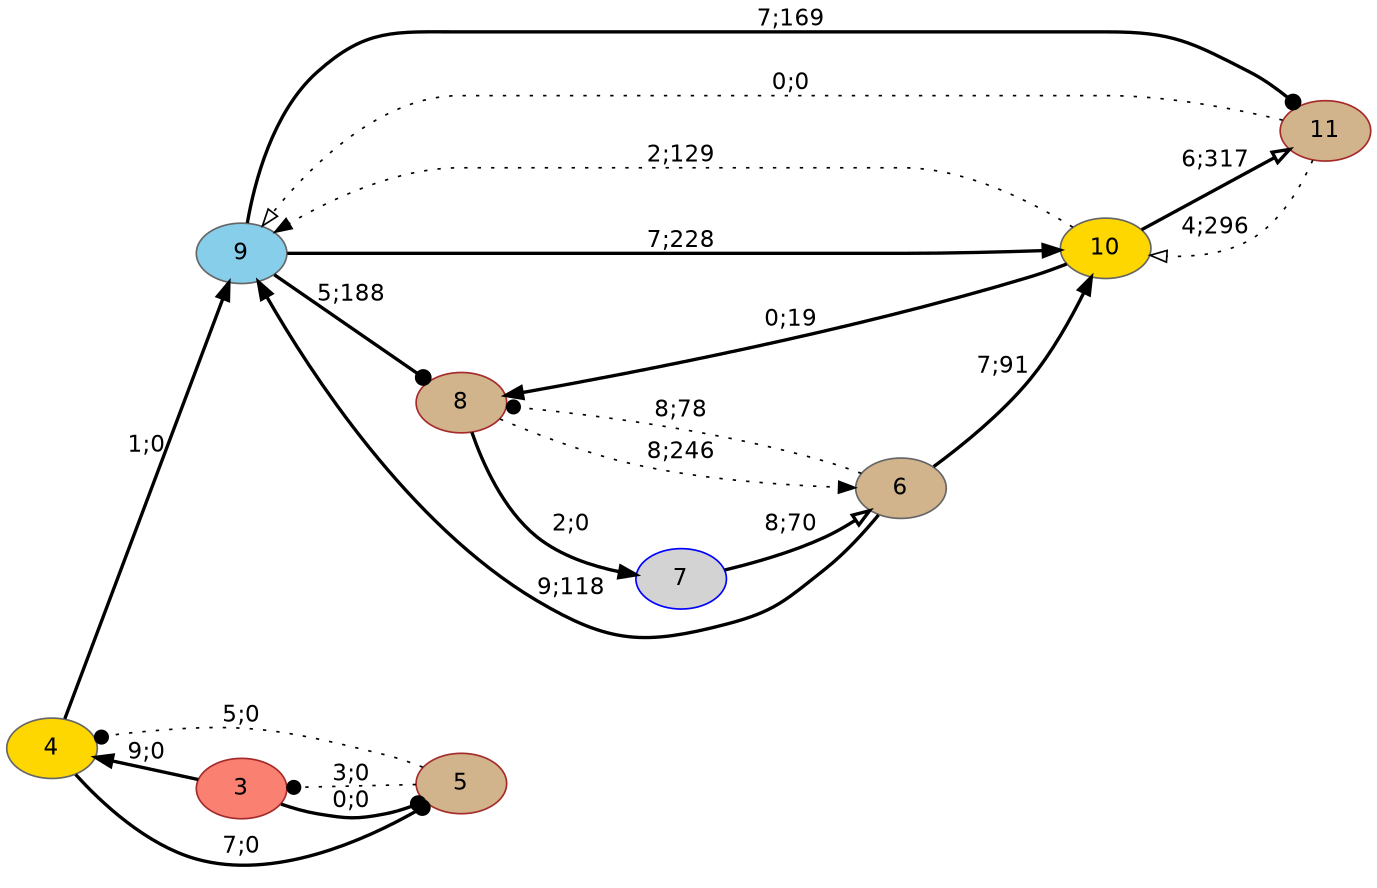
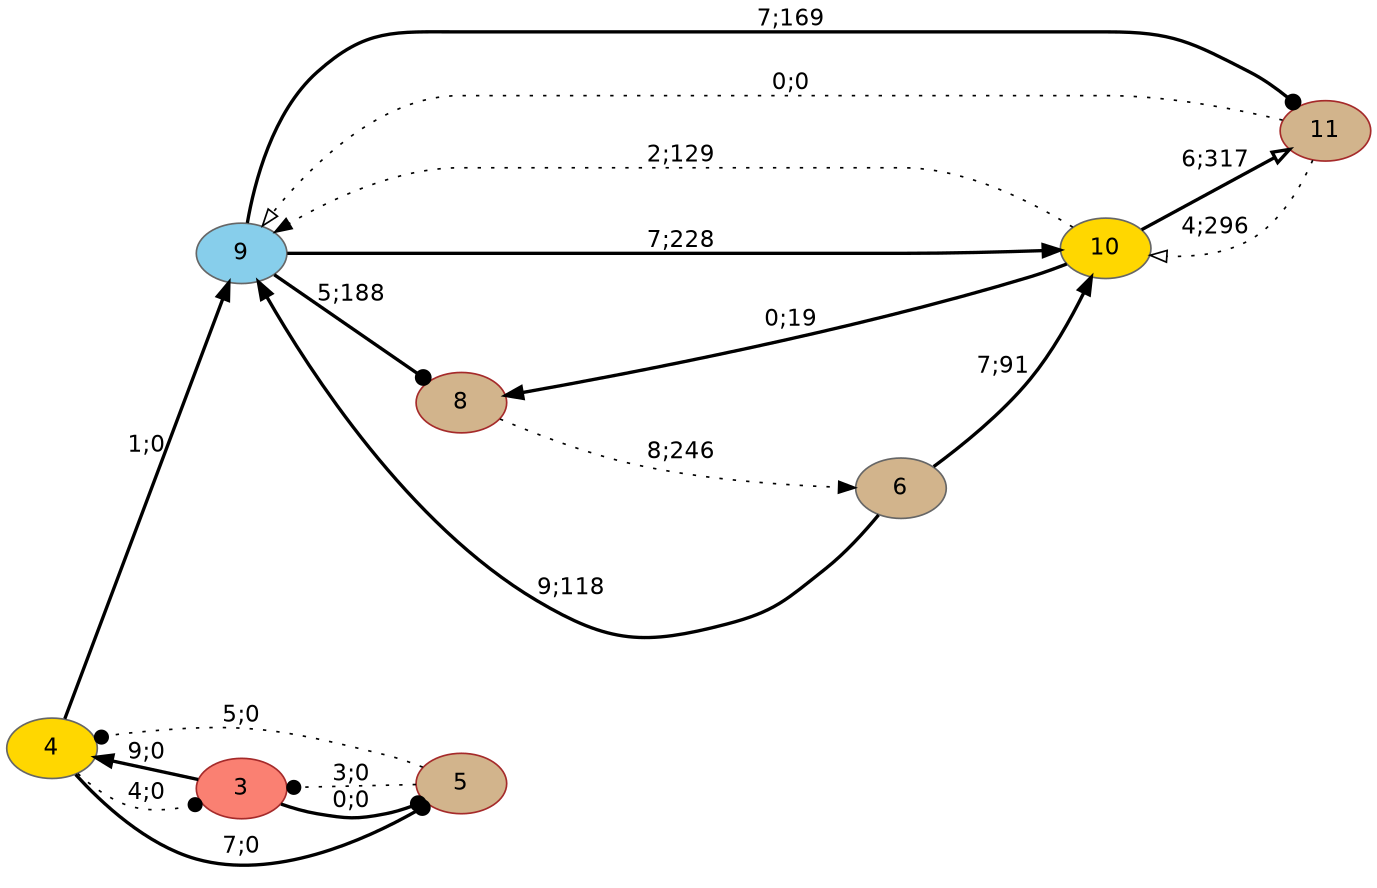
edge "6" -> "8": removed, label "8;78"
node "7": removed
edge "4" -> "3": added, label "4;0"
